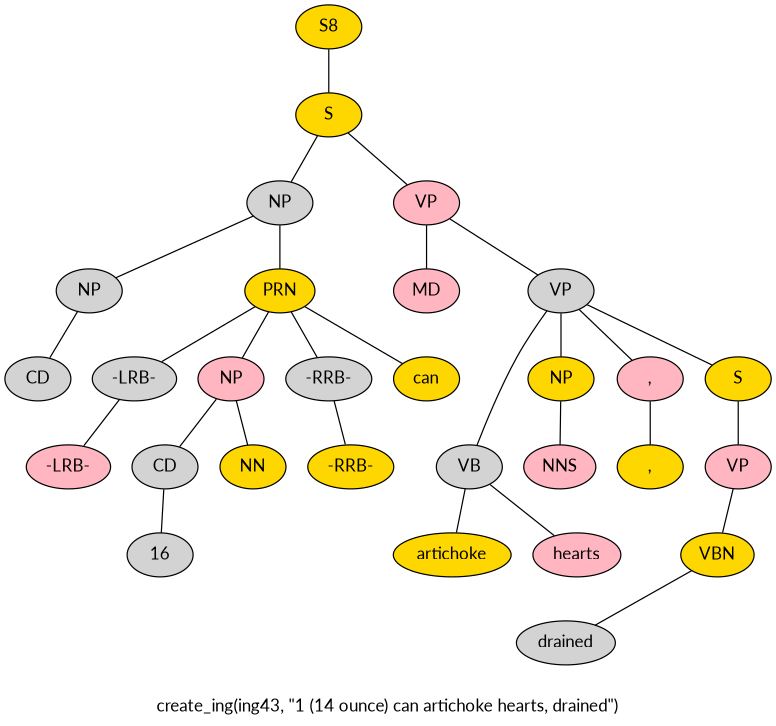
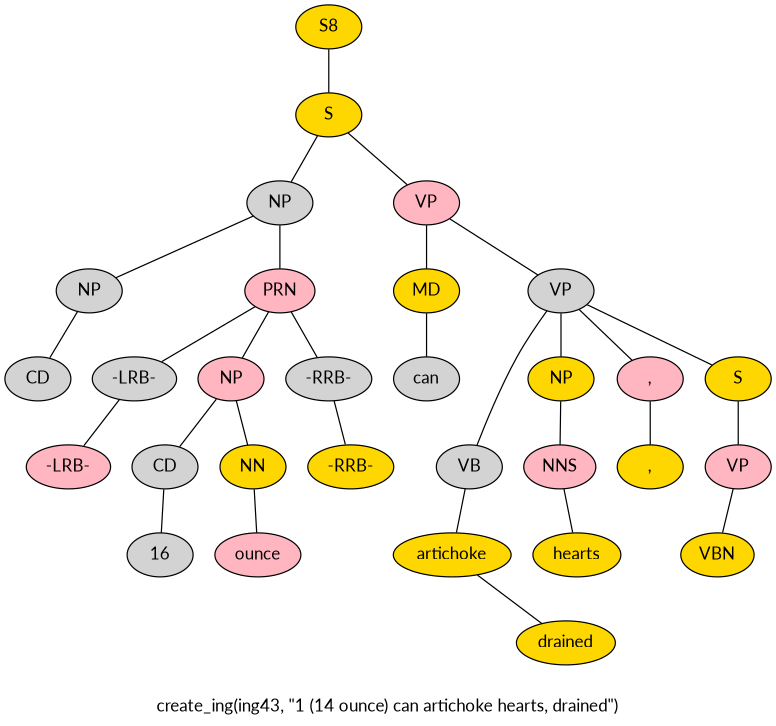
node "PRN": fillcolor gold -> lightpink
node "MD": fillcolor lightpink -> gold
edge "PRN" -- "can": now "MD" -- "can"
node "can": fillcolor gold -> lightgrey
edge "VB" -- "hearts": now "NNS" -- "hearts"
node "ounce": added
node "hearts": fillcolor lightpink -> gold
edge "VBN" -- "drained": now "artichoke" -- "drained"
node "drained": fillcolor lightgrey -> gold
